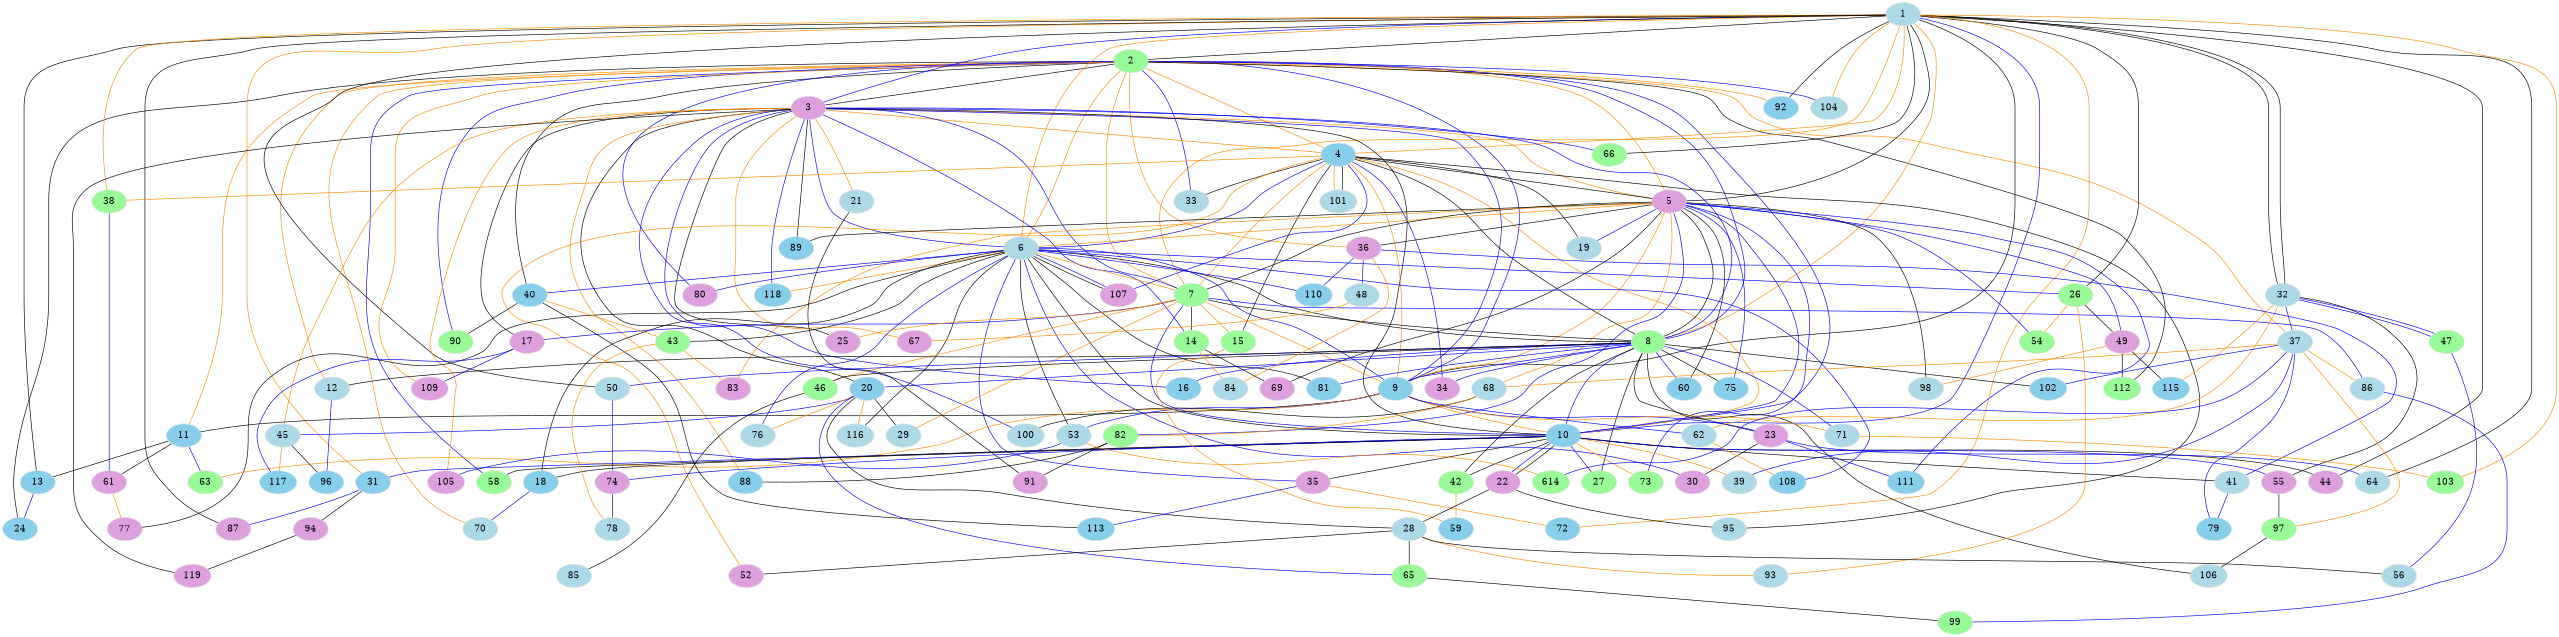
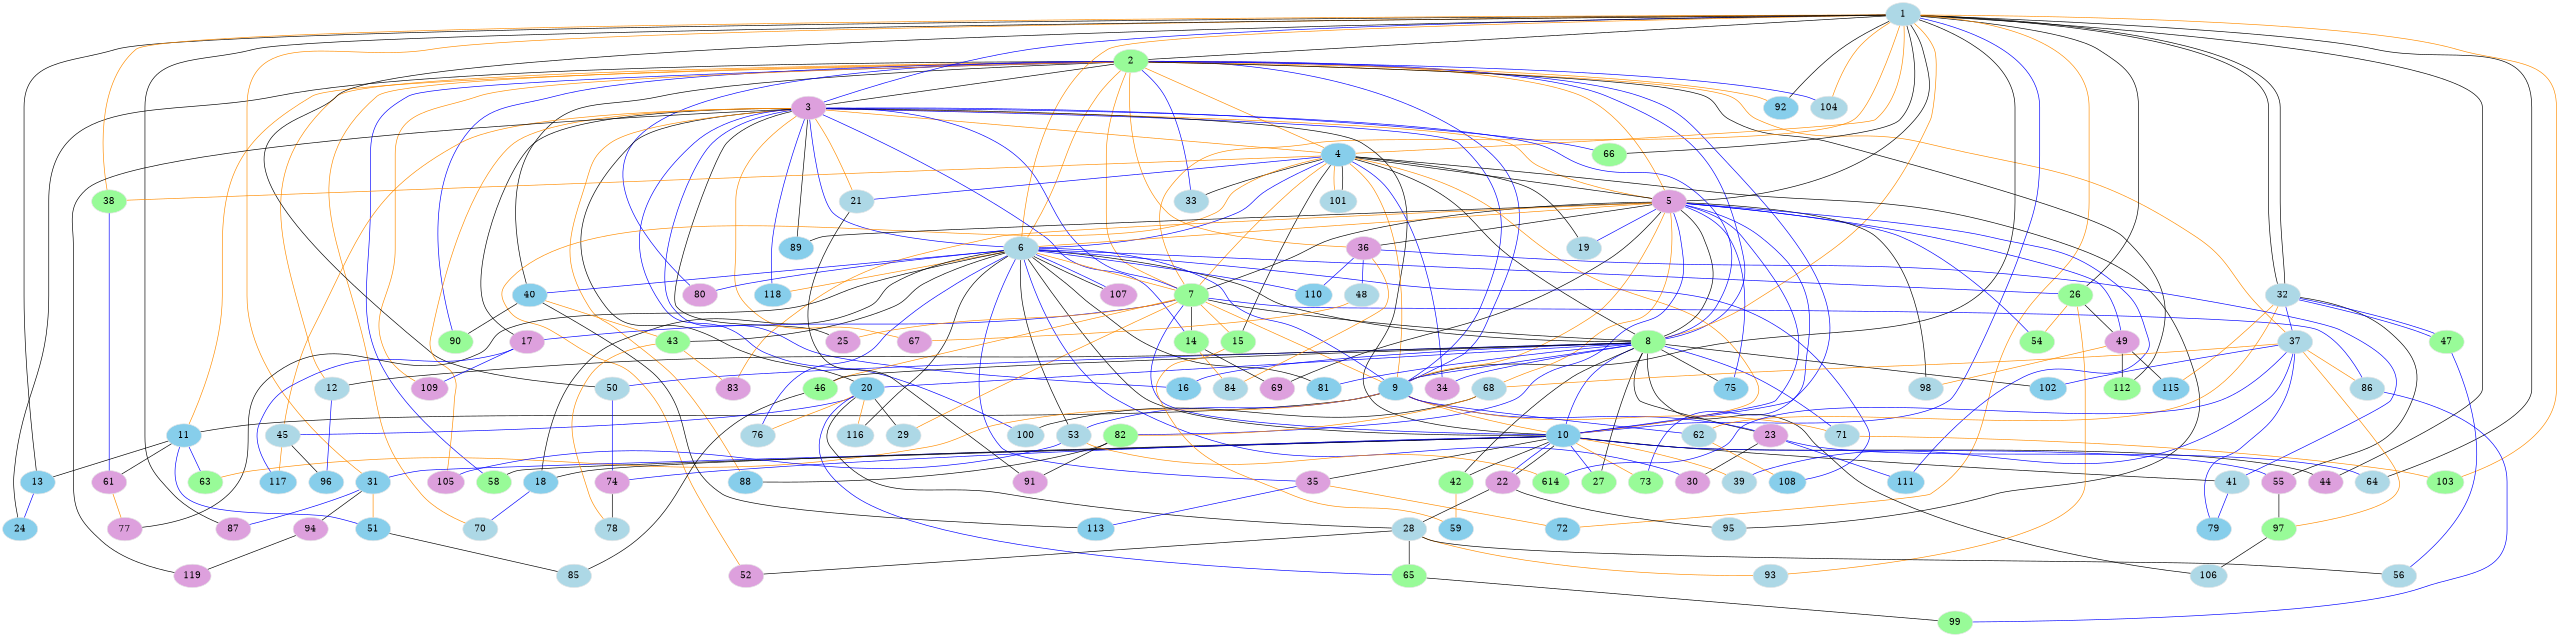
edge "4" -- "107": now "4" -- "21"
node "60": removed
node "51": added
